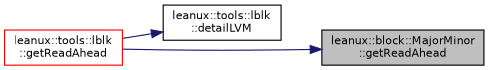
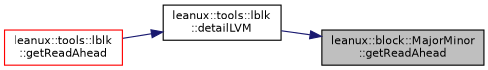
edge "leanux::tools::lblk ::getReadAhead" -> "leanux::block::MajorMinor ::getReadAhead": now "leanux::tools::lblk ::detailLVM" -> "leanux::block::MajorMinor ::getReadAhead"
